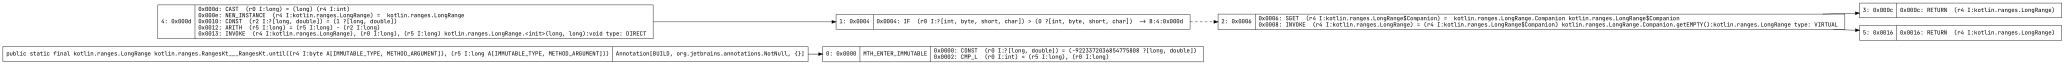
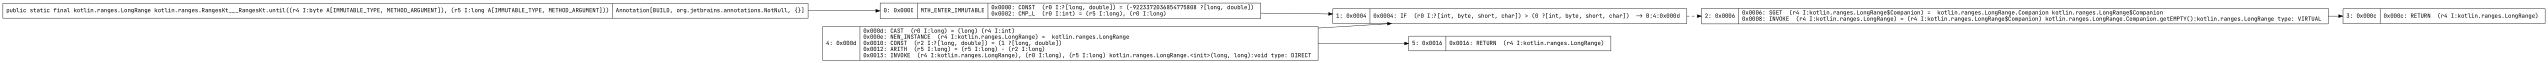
edge "0: 0x0000" -> "1: 0x0004": added
edge "2: 0x0006" -> "5: 0x0016": now "4: 0x000d" -> "5: 0x0016"
